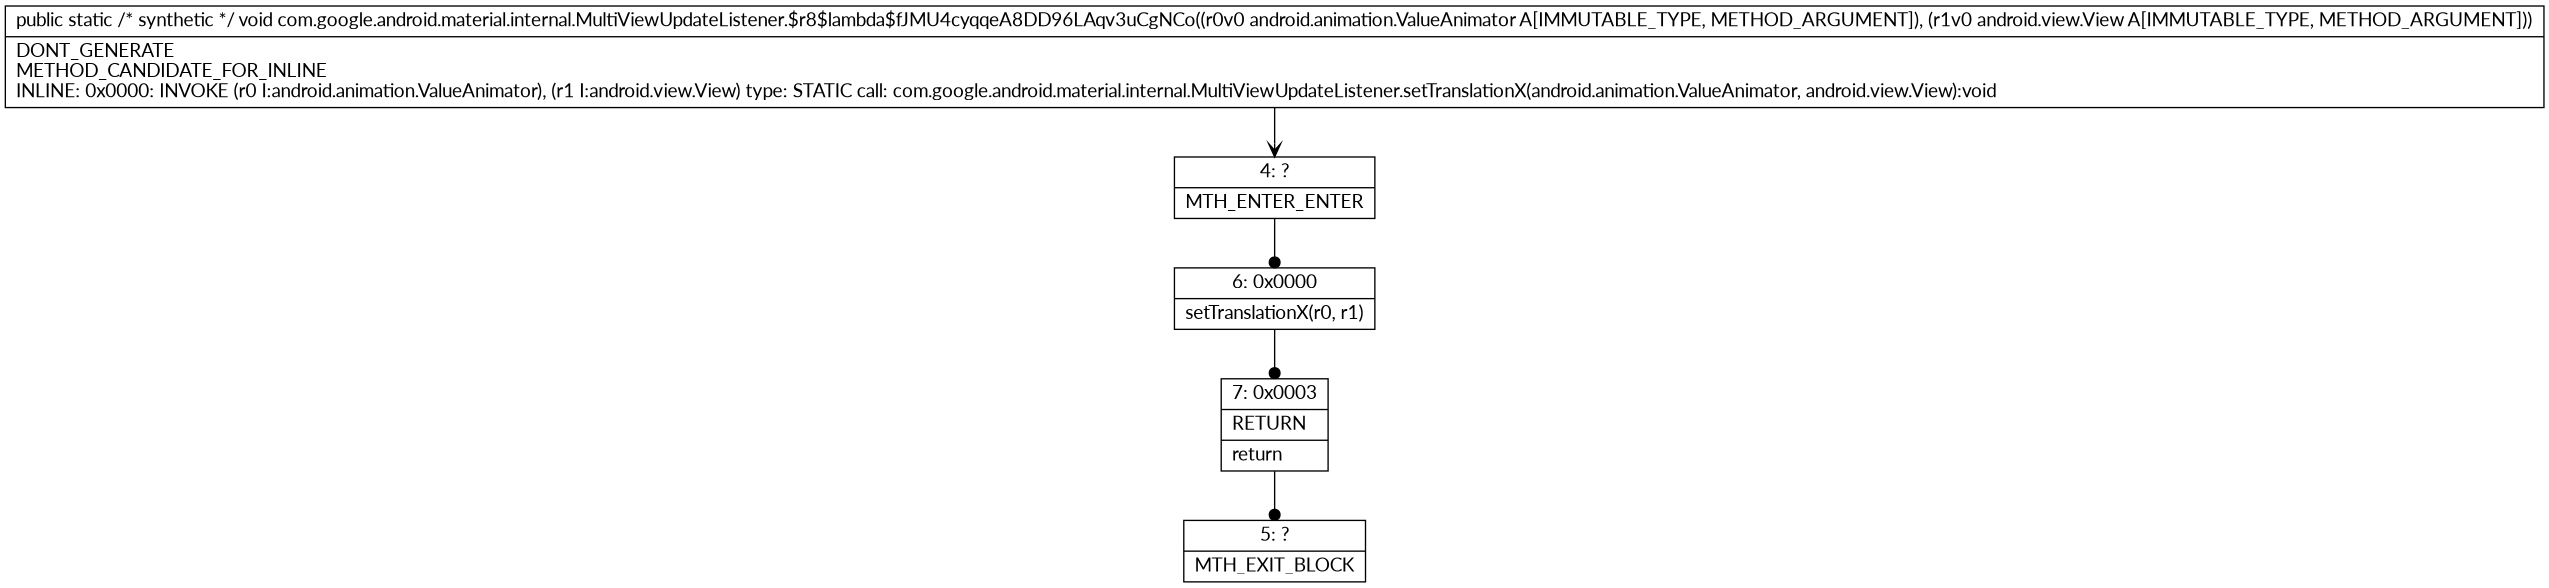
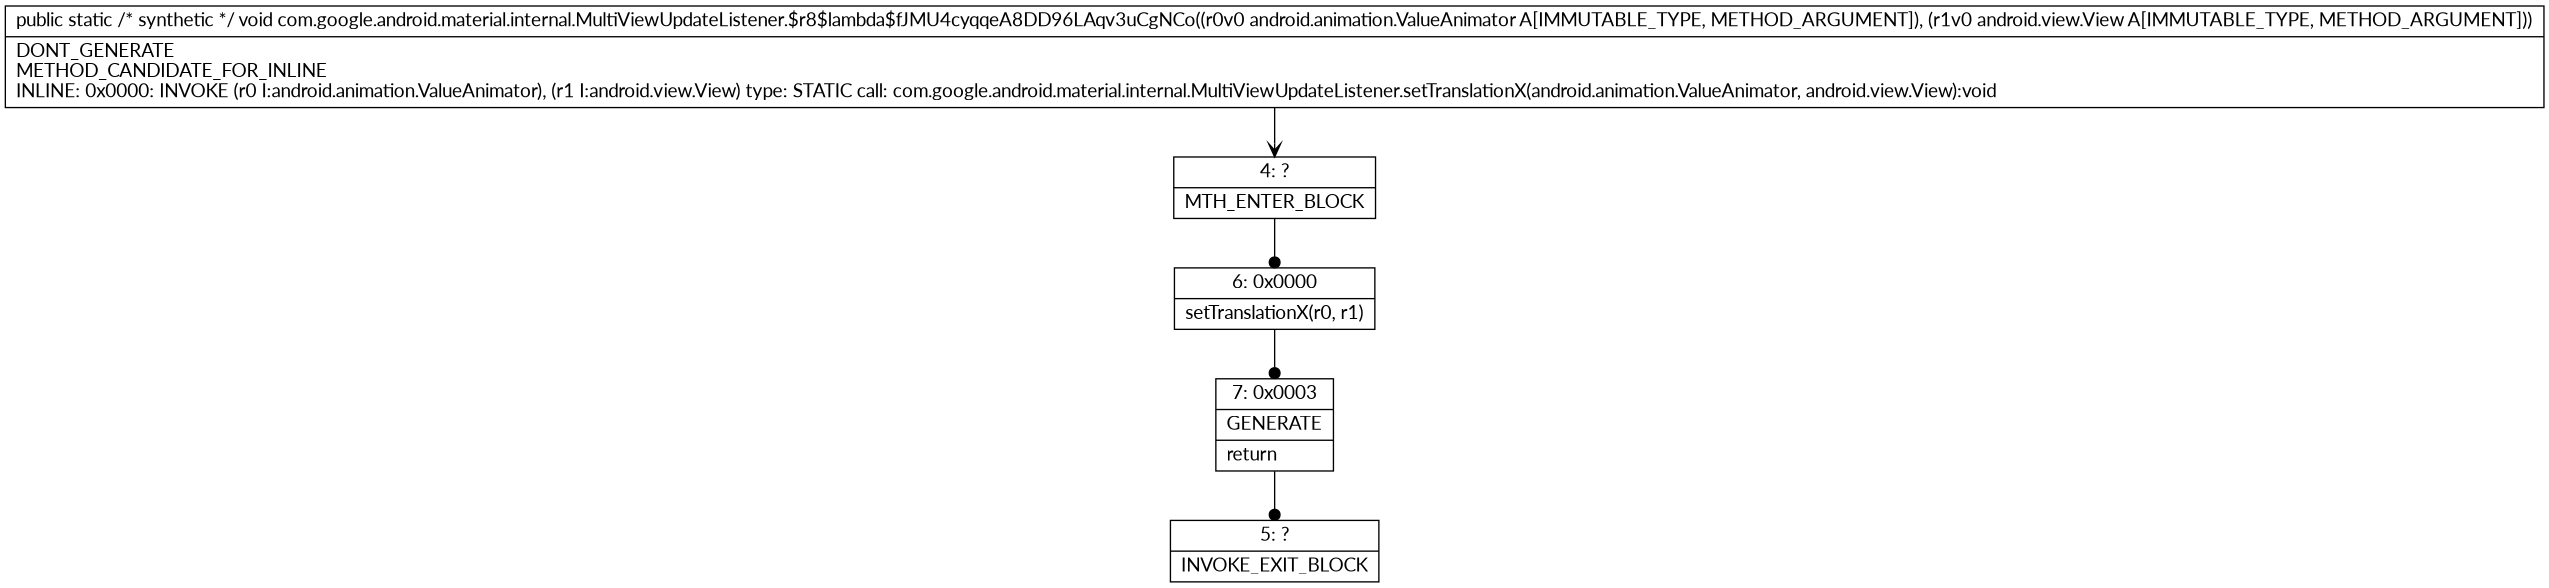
node "4: ?": text "MTH_ENTER_ENTER" -> "MTH_ENTER_BLOCK"
node "7: 0x0003": text "RETURN" -> "GENERATE"
node "5: ?": text "MTH_EXIT_BLOCK" -> "INVOKE_EXIT_BLOCK"
